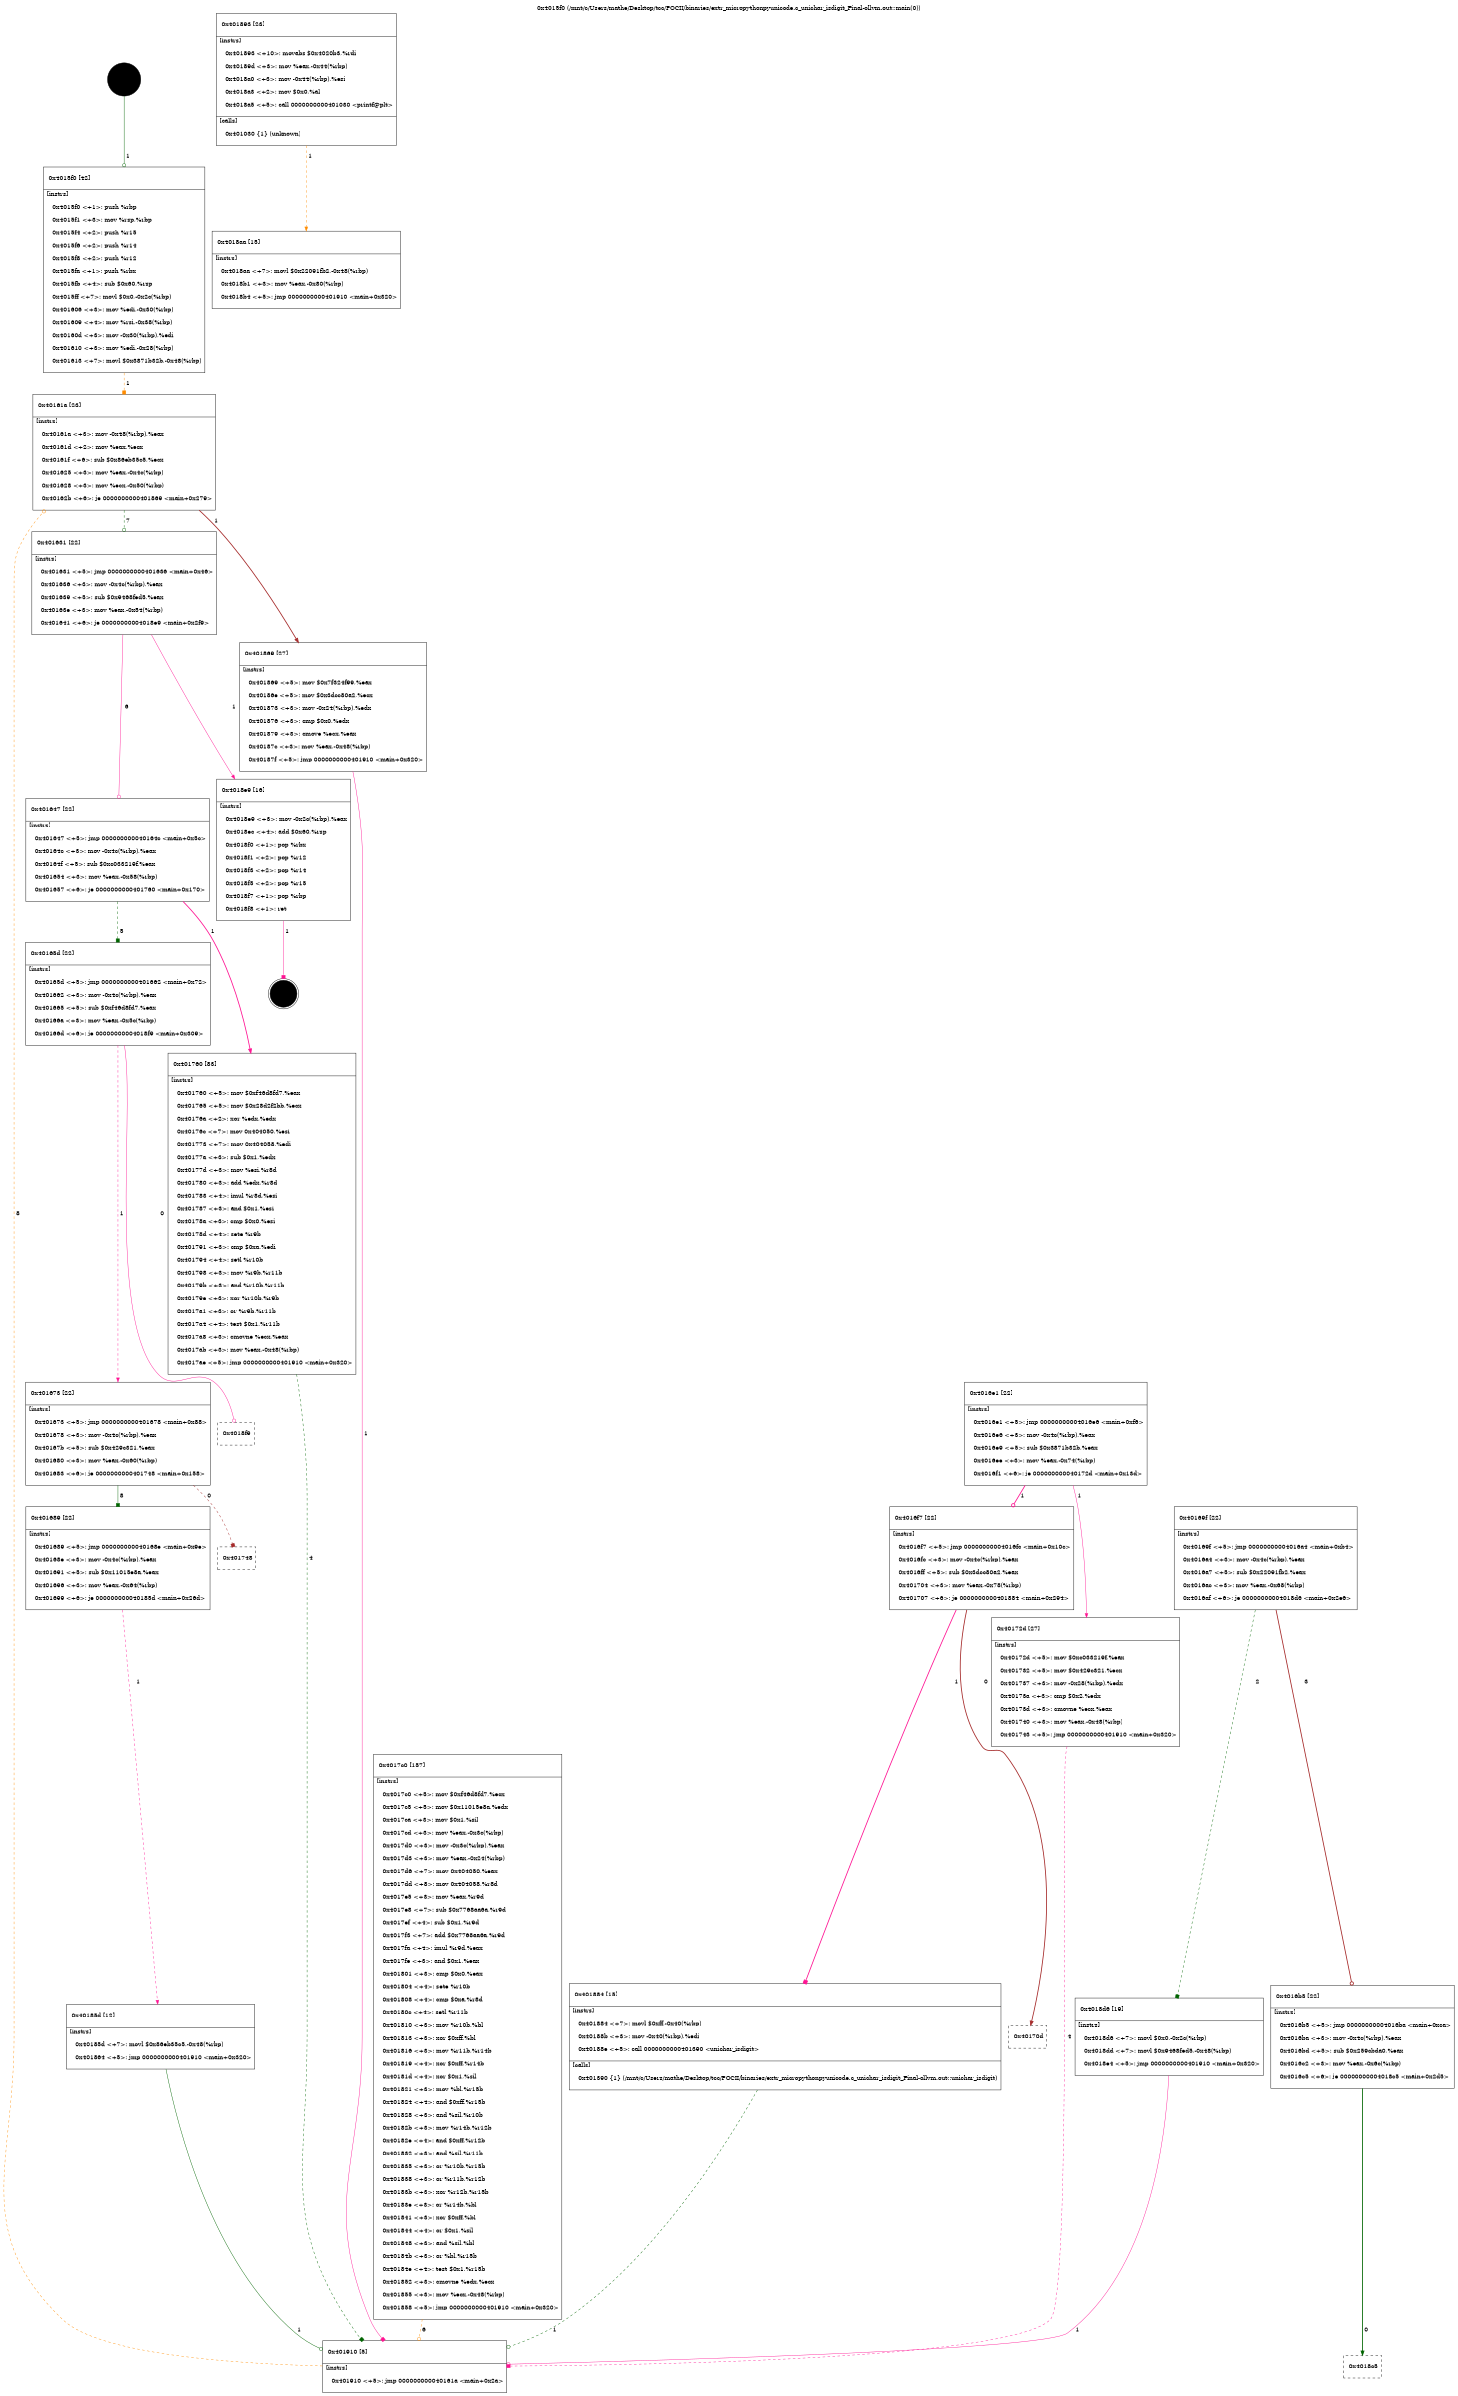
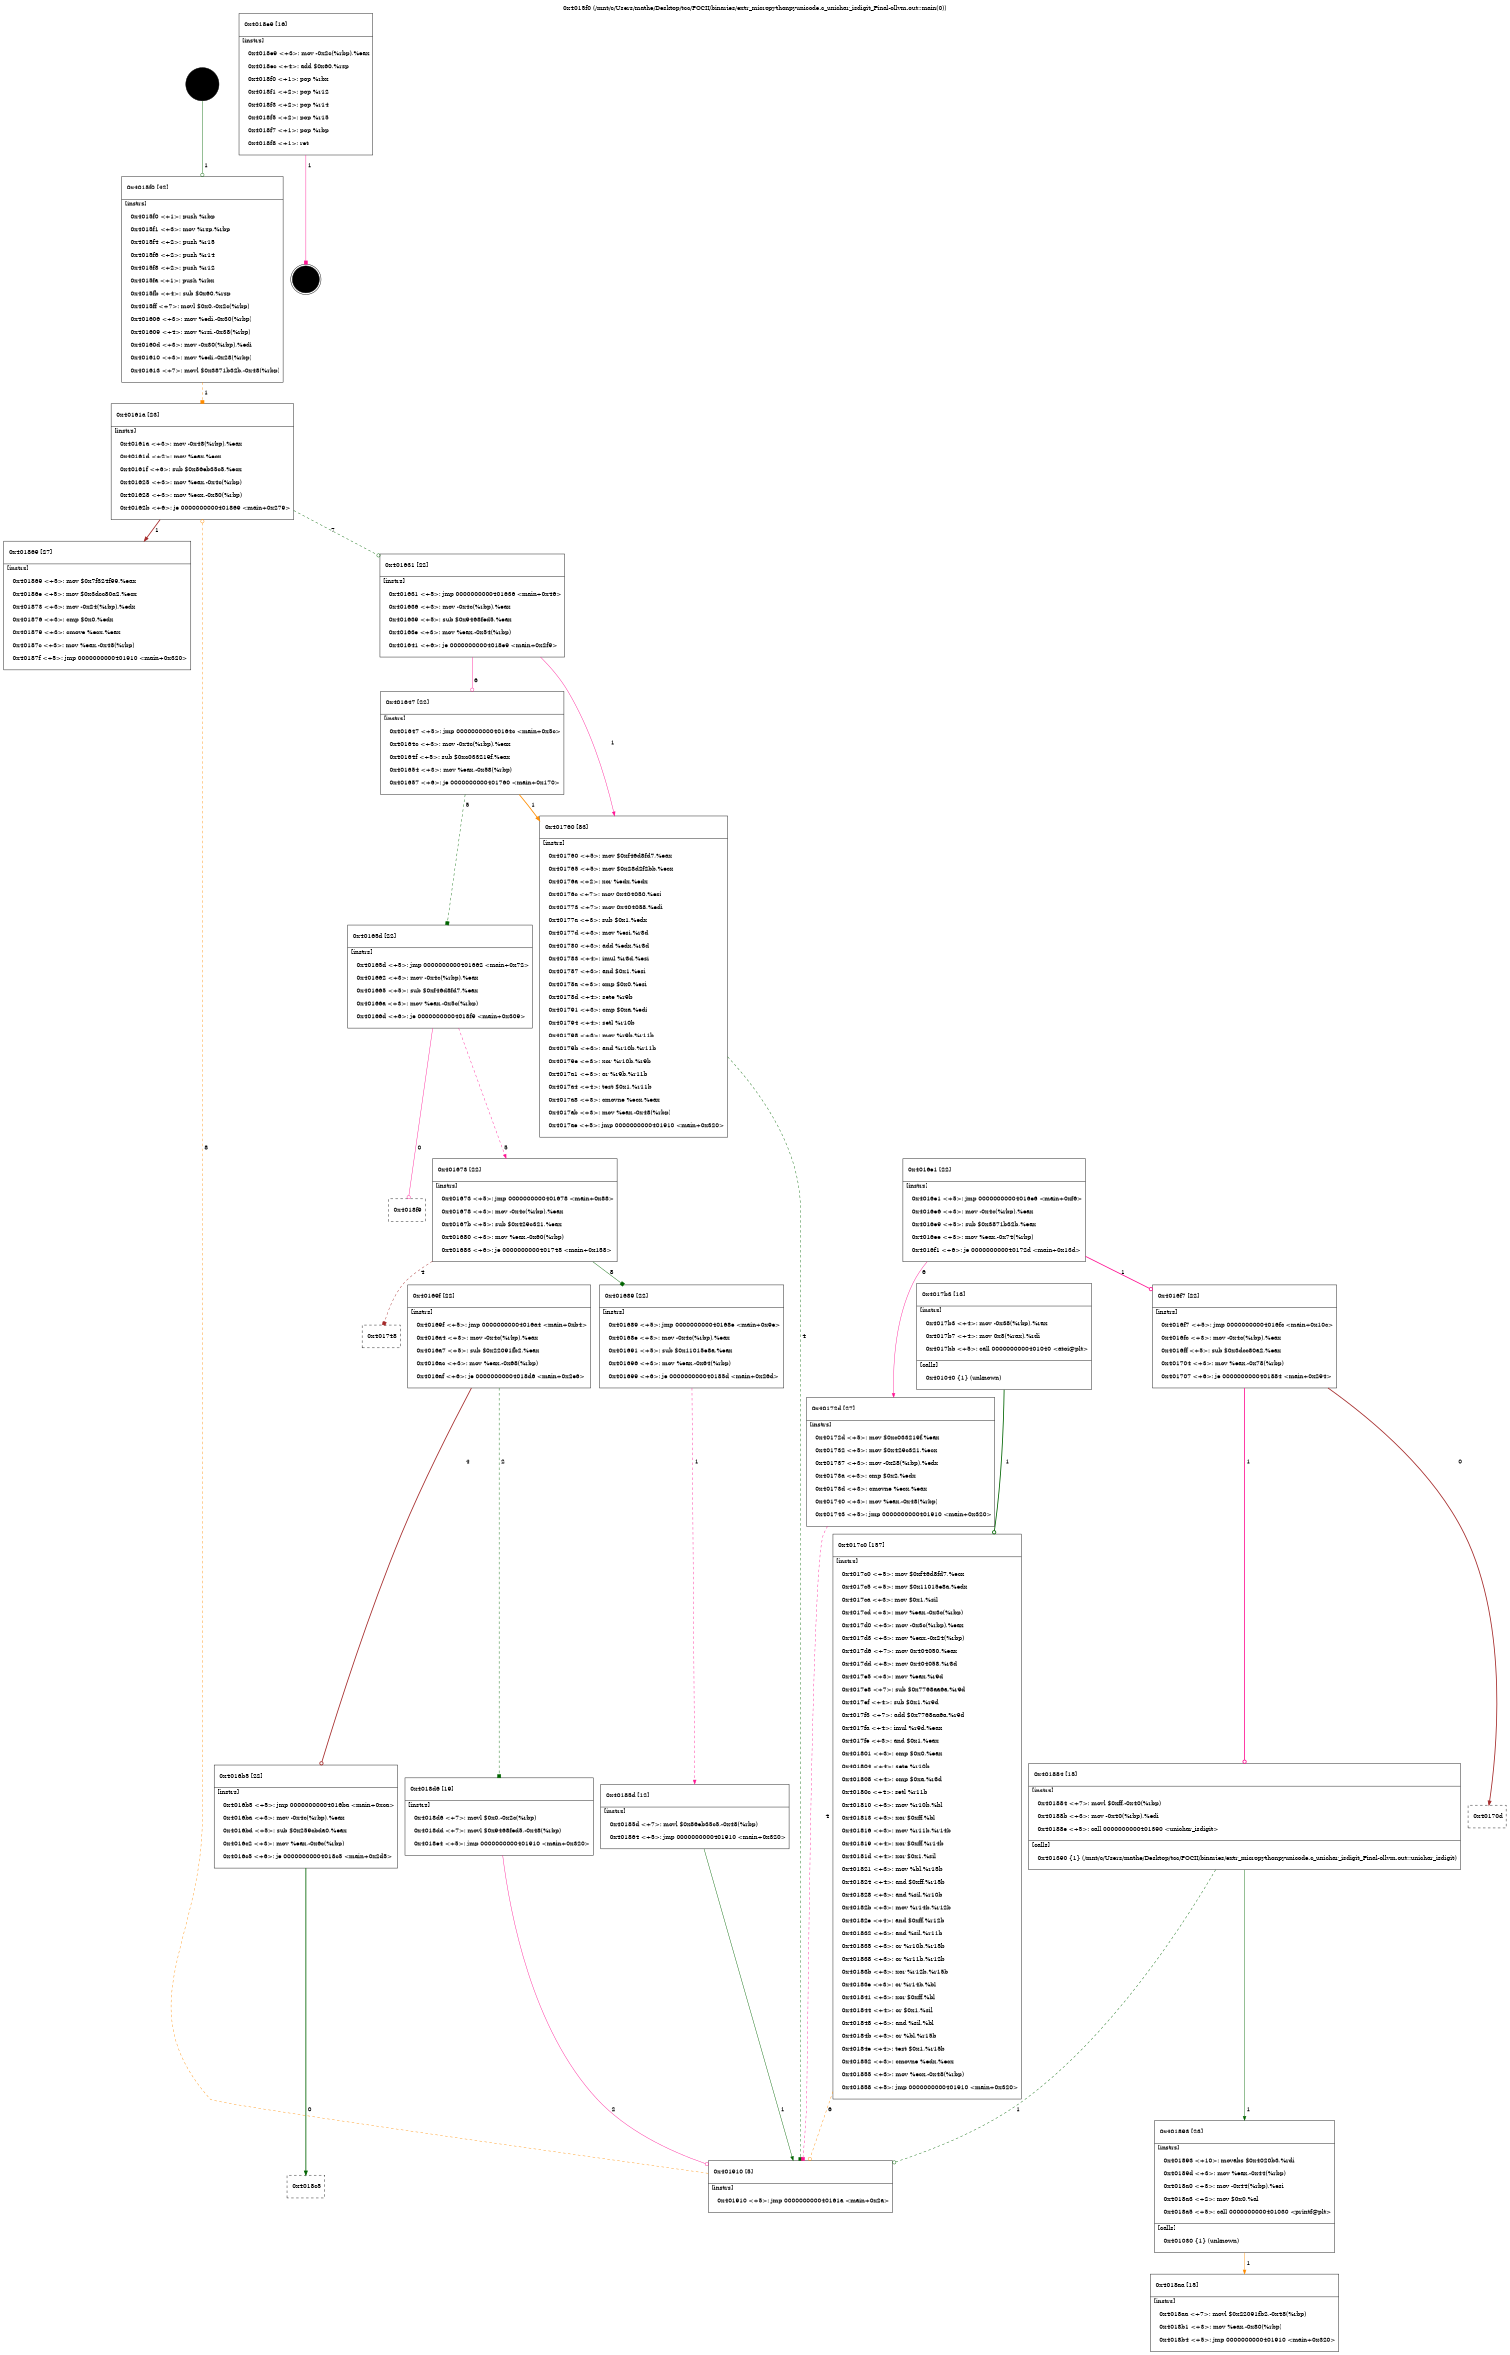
edge "0x401893 [23]" -> "0x4018aa [15]": style dashed -> solid
edge "0x401631 [22]" -> "0x4018e9 [16]": now "0x401631 [22]" -> "0x401760 [83]"
edge "0x401647 [22]" -> "0x401760 [83]": color deeppink -> darkorange
edge "0x40165d [22]" -> "0x401673 [22]": label " 1" -> " 5"
node "0x4017b3 [13]": added
edge "0x401673 [22]" -> "0x401748": label " 0" -> " 4"
edge "0x4016e1 [22]" -> "0x40172d [27]": label " 1" -> " 6"
edge "0x401869 [27]" -> "0x401910 [5]": removed, label "1"
edge "0x40169f [22]" -> "0x4016b5 [22]": label " 3" -> " 4"
edge "0x4016f7 [22]" -> "0x401884 [15]": arrowhead box -> odot
edge "0x401884 [15]" -> "0x401893 [23]": added, label "1"
edge "0x40185d [12]" -> "0x401910 [5]": arrowhead odot -> normal
edge "0x4018d6 [19]" -> "0x401910 [5]": label " 1" -> " 2"
